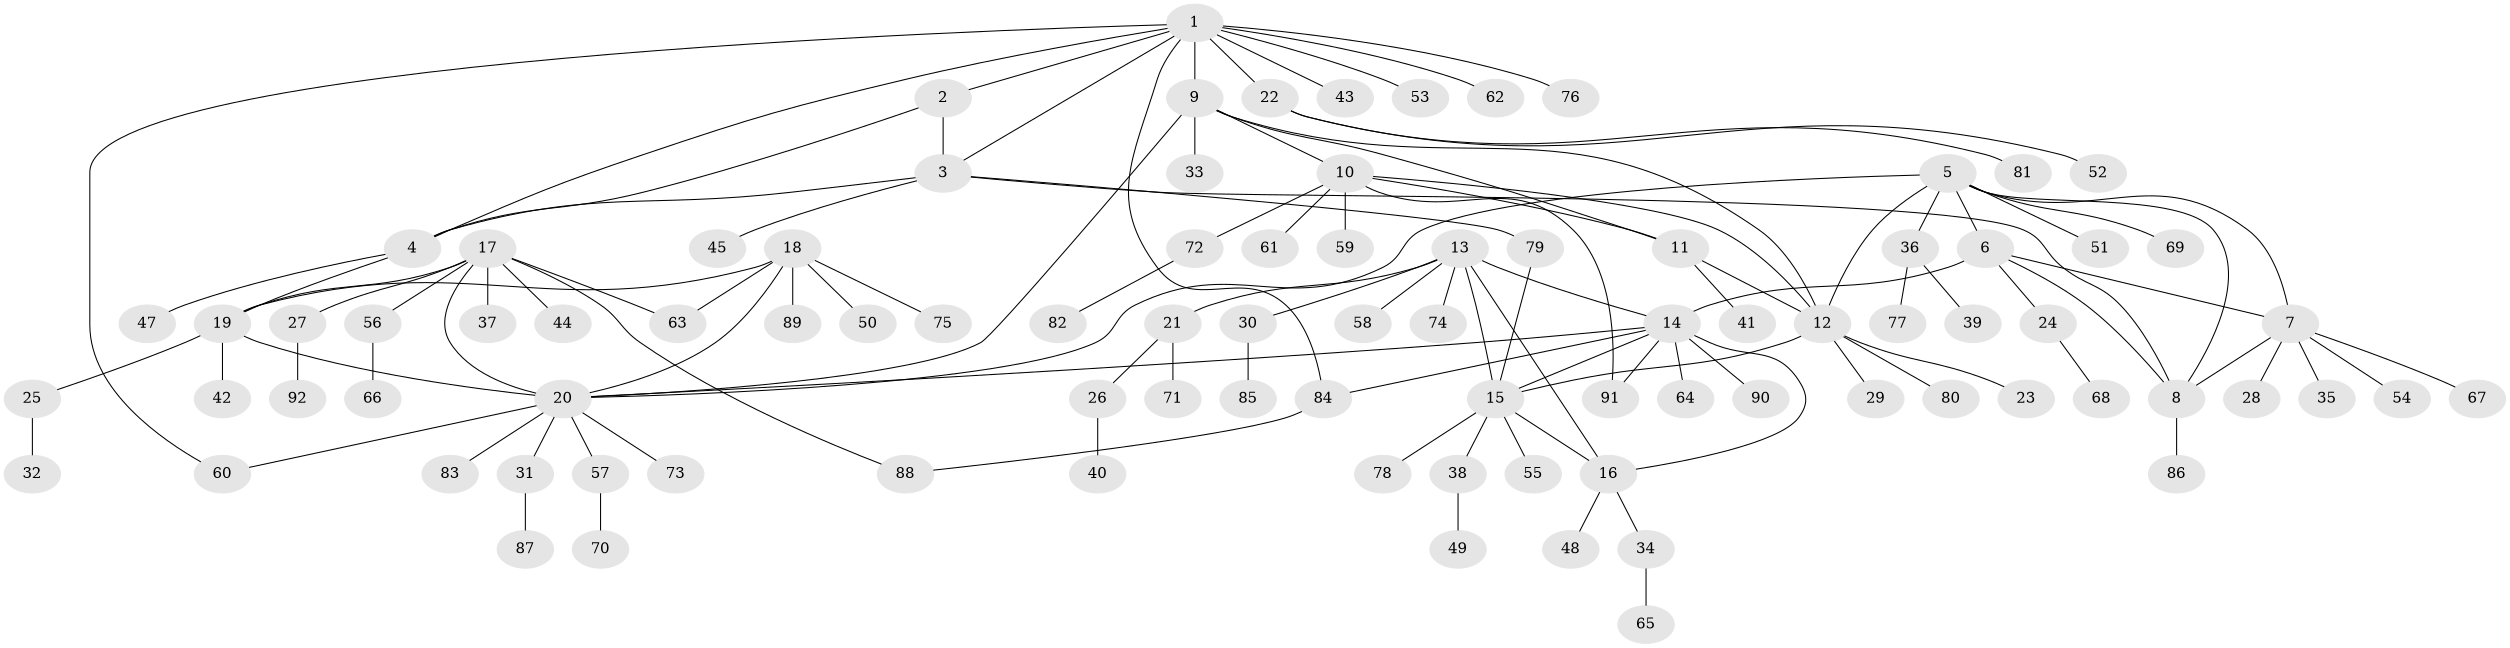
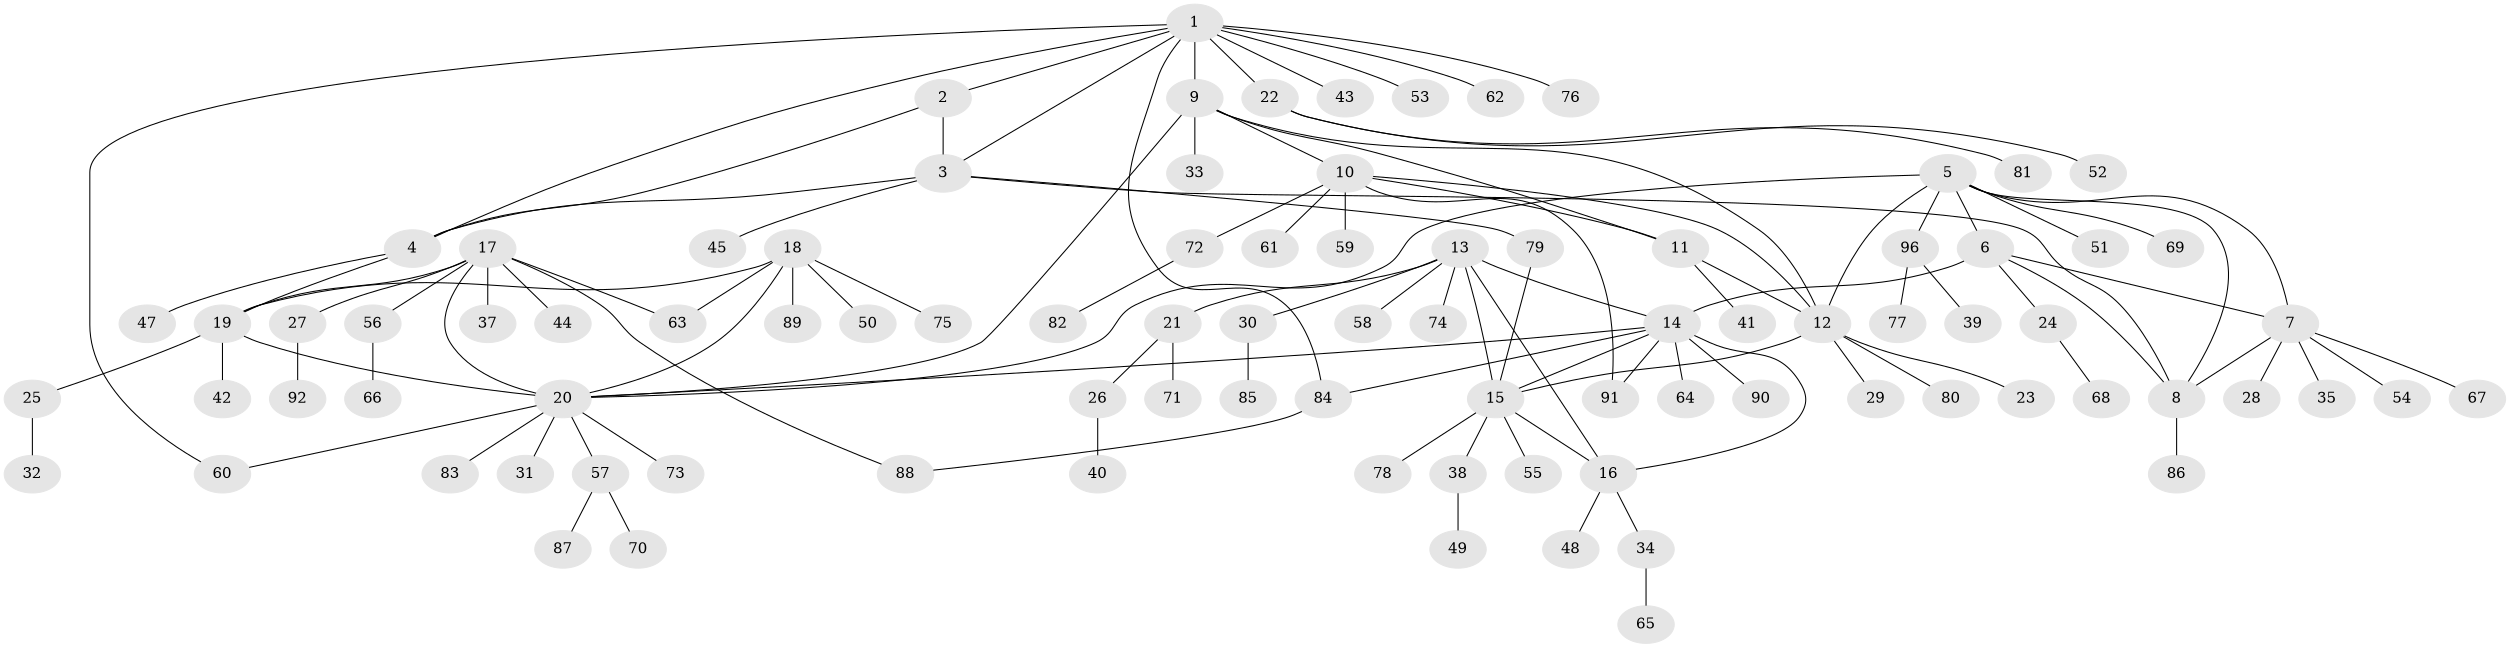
node "36": label "36" -> "96"
edge "31" -- "87": now "57" -- "87"
